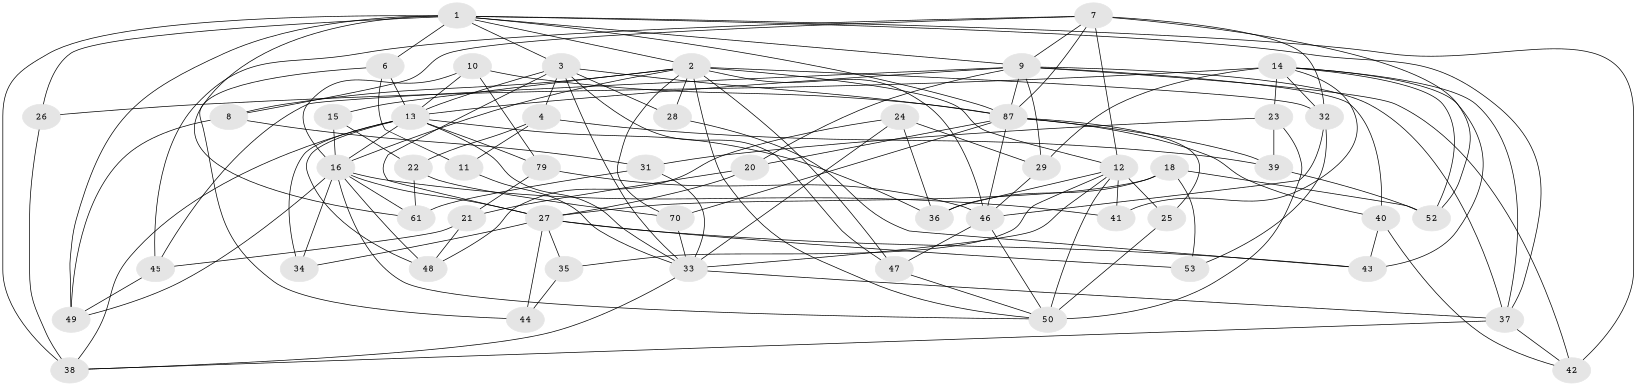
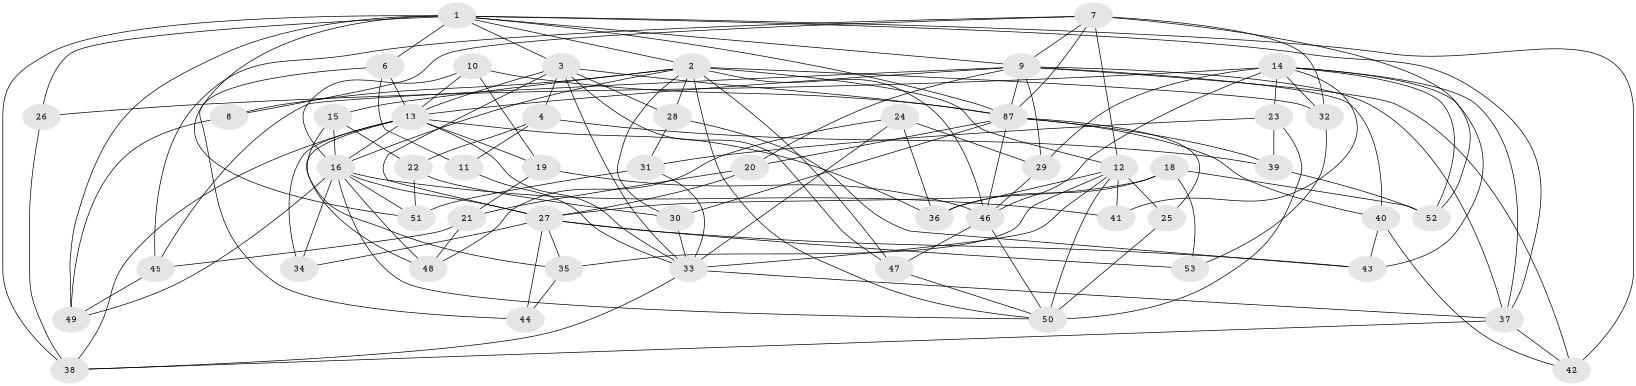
edge "8" -- "31": now "28" -- "31"
node "79": label "79" -> "19"
edge "32" -- "46": now "14" -- "46"
node "61": label "61" -> "51"
node "70": label "70" -> "30"
edge "15" -- "35": added
